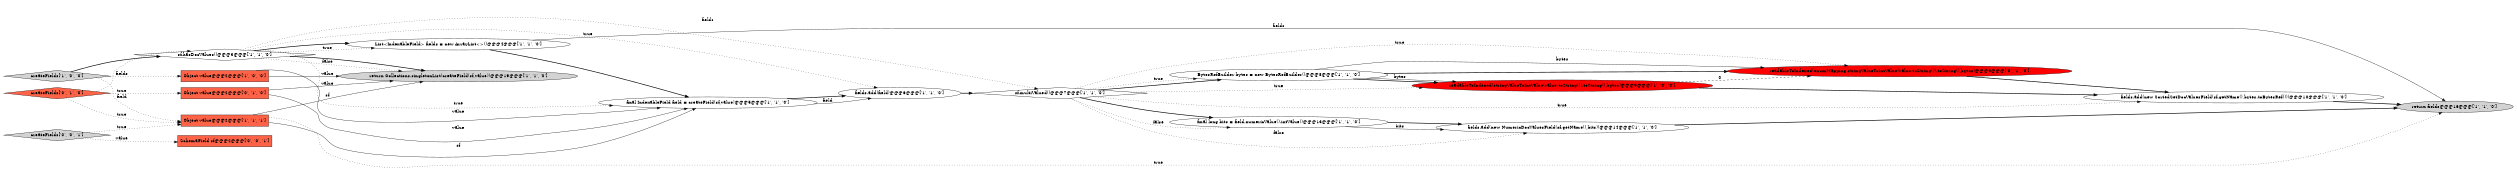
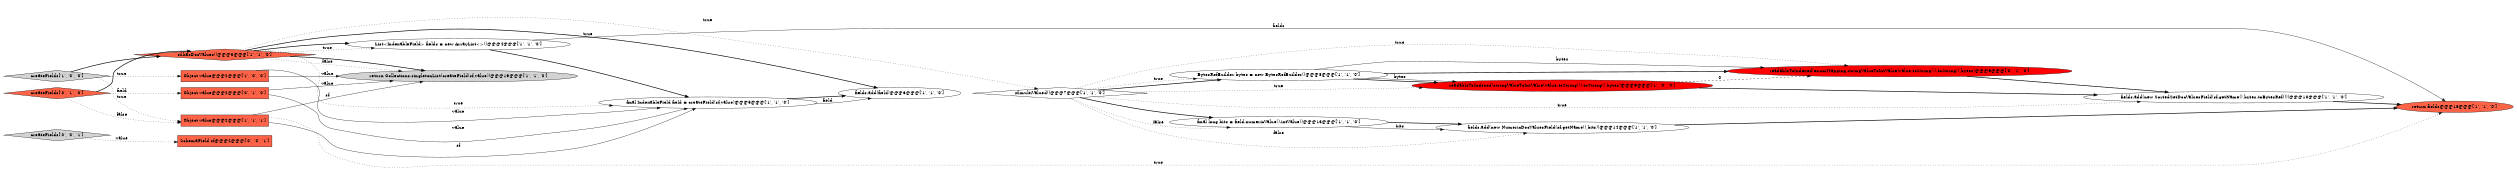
edge "sf.hasDocValues()@@@3@@@['1', '1', '0']" -> "sf.multiValued()@@@7@@@['1', '1', '0']": label "fields" -> "true"
edge "sf.hasDocValues()@@@3@@@['1', '1', '0']" -> "fields.add(field)@@@6@@@['1', '1', '0']": style dotted -> bold
node "sf.hasDocValues()@@@3@@@['1', '1', '0']": fillcolor white -> tomato
edge "createFields['0', '1', '0']" -> "sf.hasDocValues()@@@3@@@['1', '1', '0']": style dotted -> bold
edge "createFields['1', '0', '0']" -> "Object value@@@2@@@['1', '0', '0']": label "fields" -> "true"
edge "createFields['0', '1', '0']" -> "Object value@@@2@@@['0', '1', '0']": label "true" -> "field"
edge "fields.add(field)@@@6@@@['1', '1', '0']" -> "sf.multiValued()@@@7@@@['1', '1', '0']": removed
edge "createFields['1', '0', '0']" -> "Object value@@@2@@@['1', '1', '1']": label "field" -> "true"
node "return fields@@@16@@@['1', '1', '0']": fillcolor lightgray -> tomato
edge "createFields['0', '1', '0']" -> "Object value@@@2@@@['1', '1', '1']": label "true" -> "false"
edge "createFields['0', '0', '1']" -> "Object value@@@2@@@['1', '1', '1']": removed, label "true"
